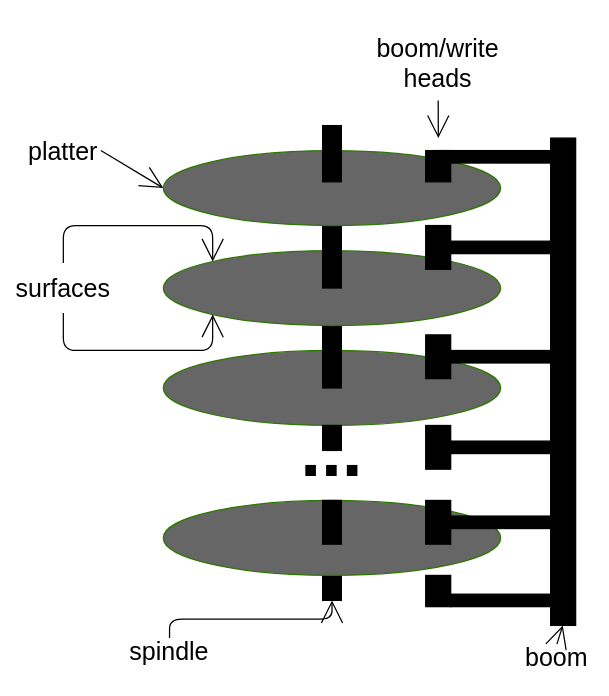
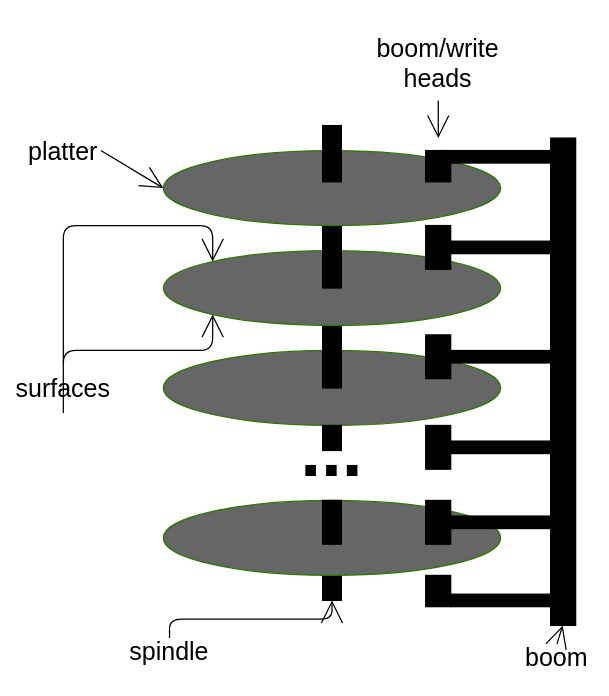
node "surfaces": moved (63, 288) -> (63, 388)
